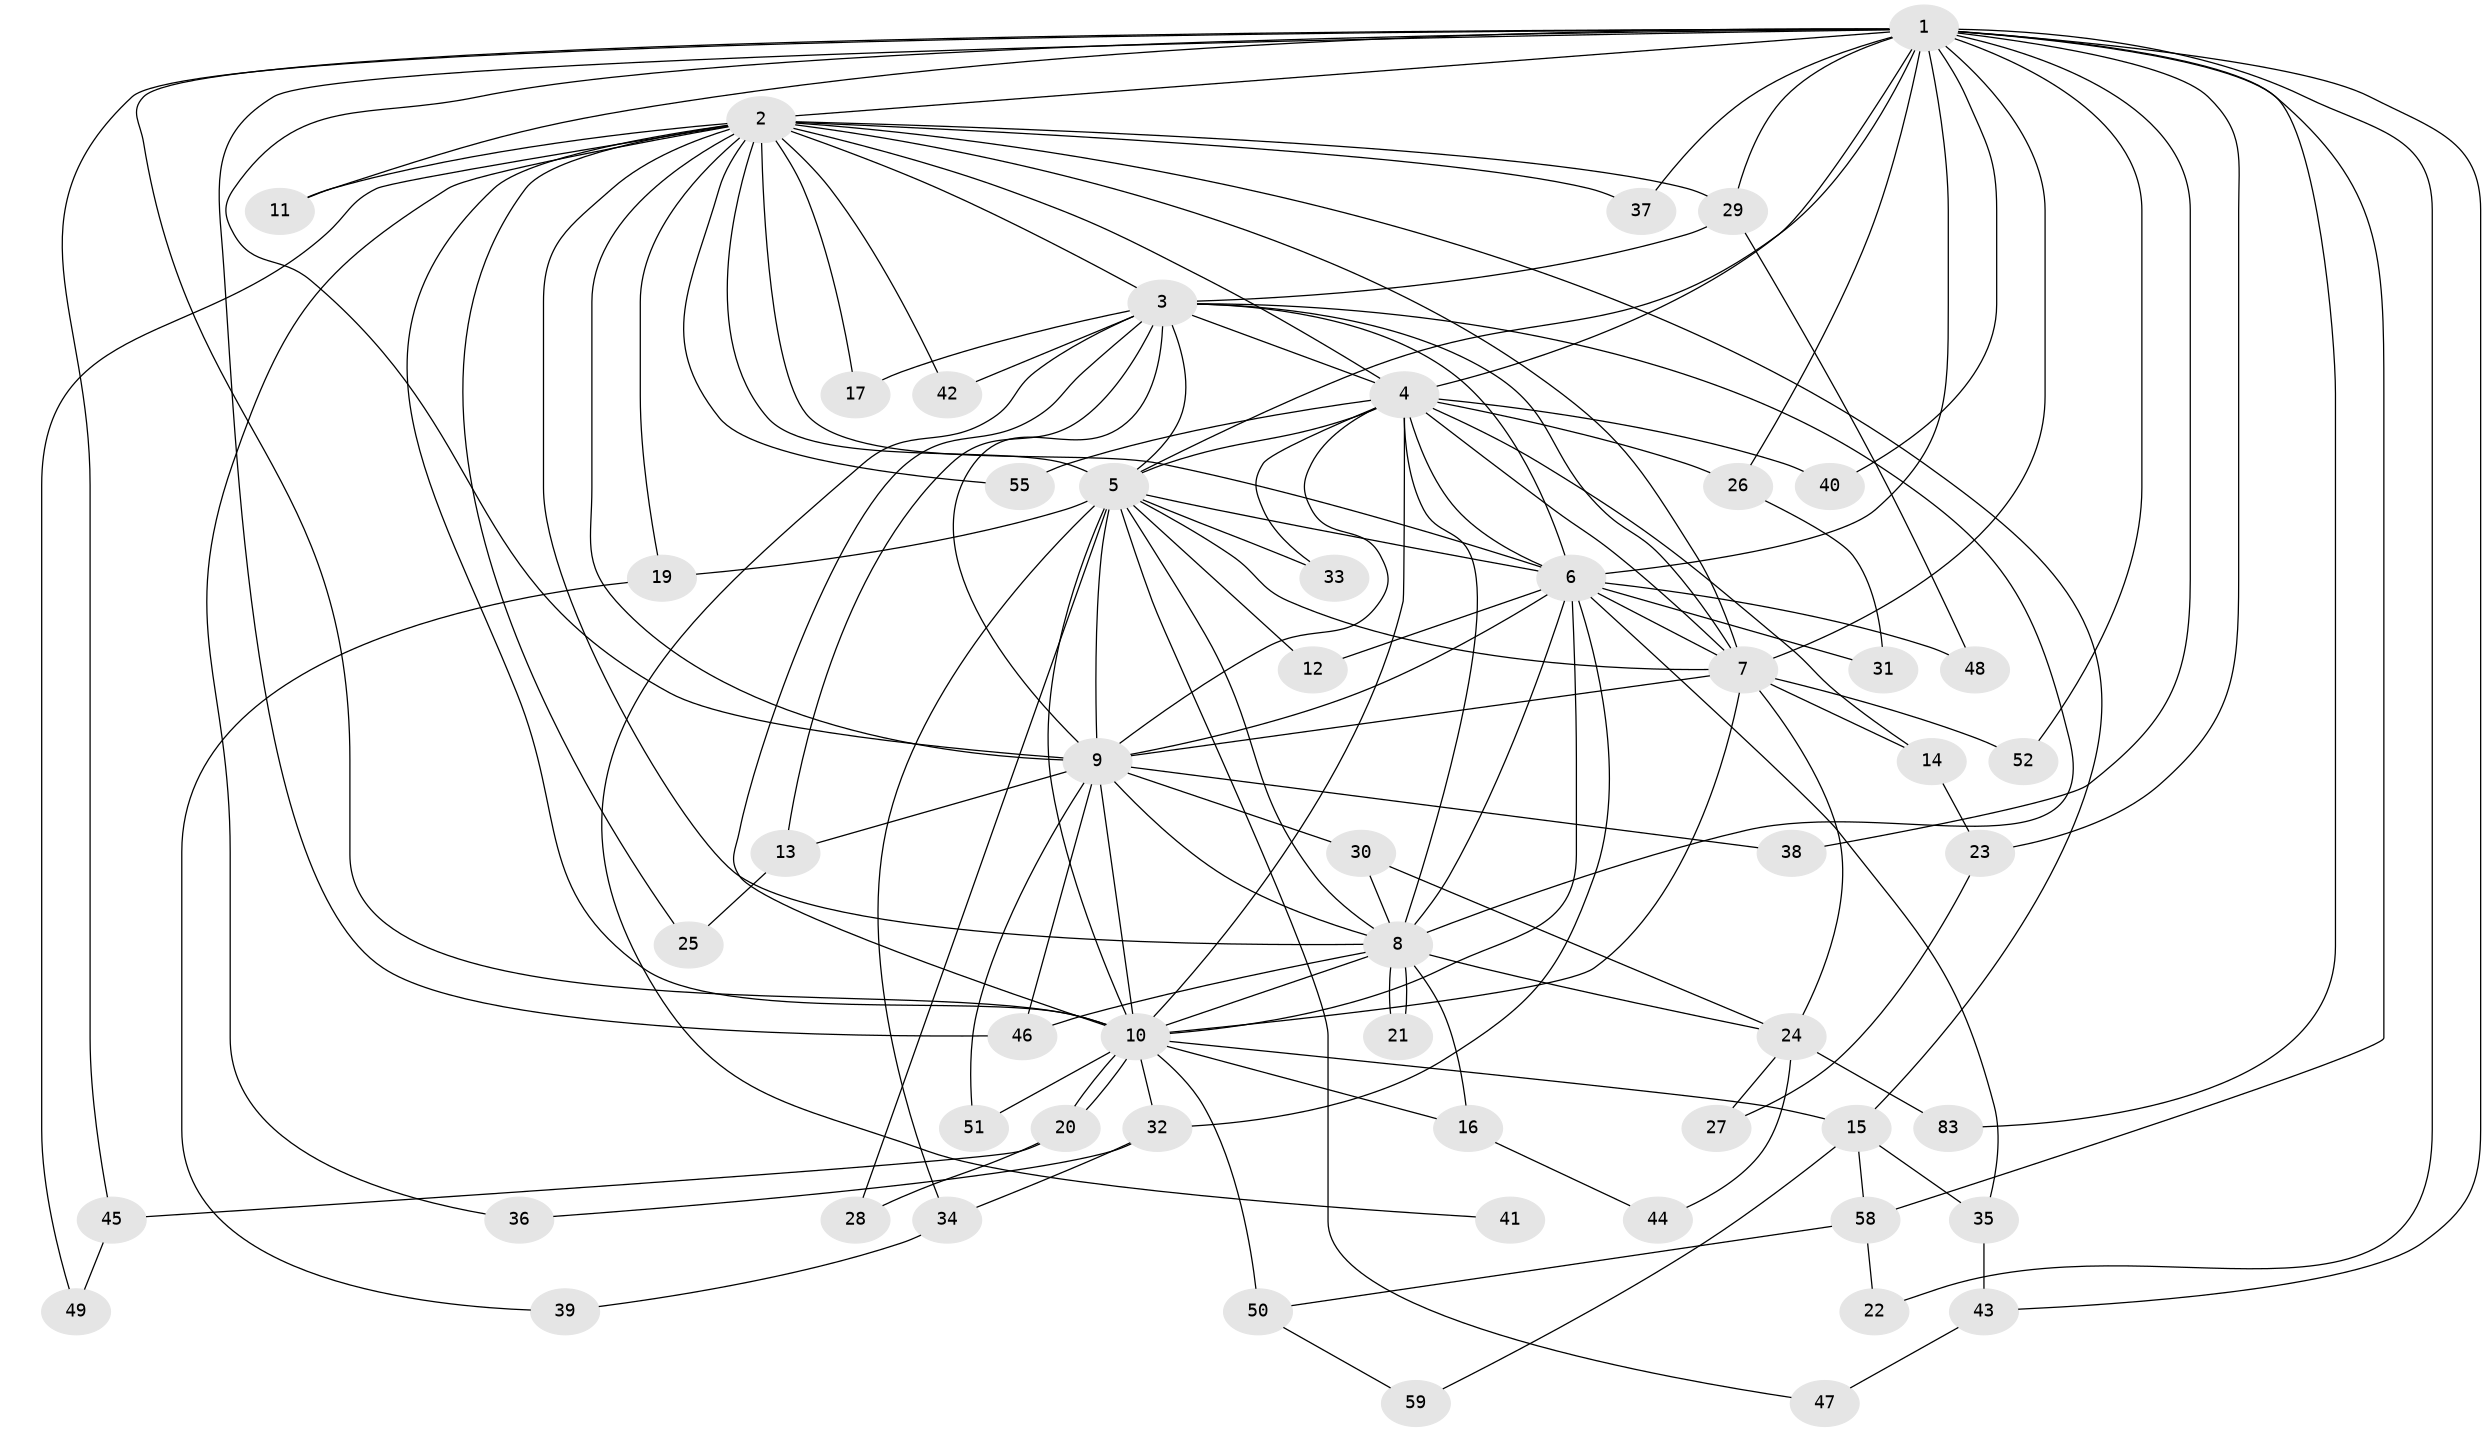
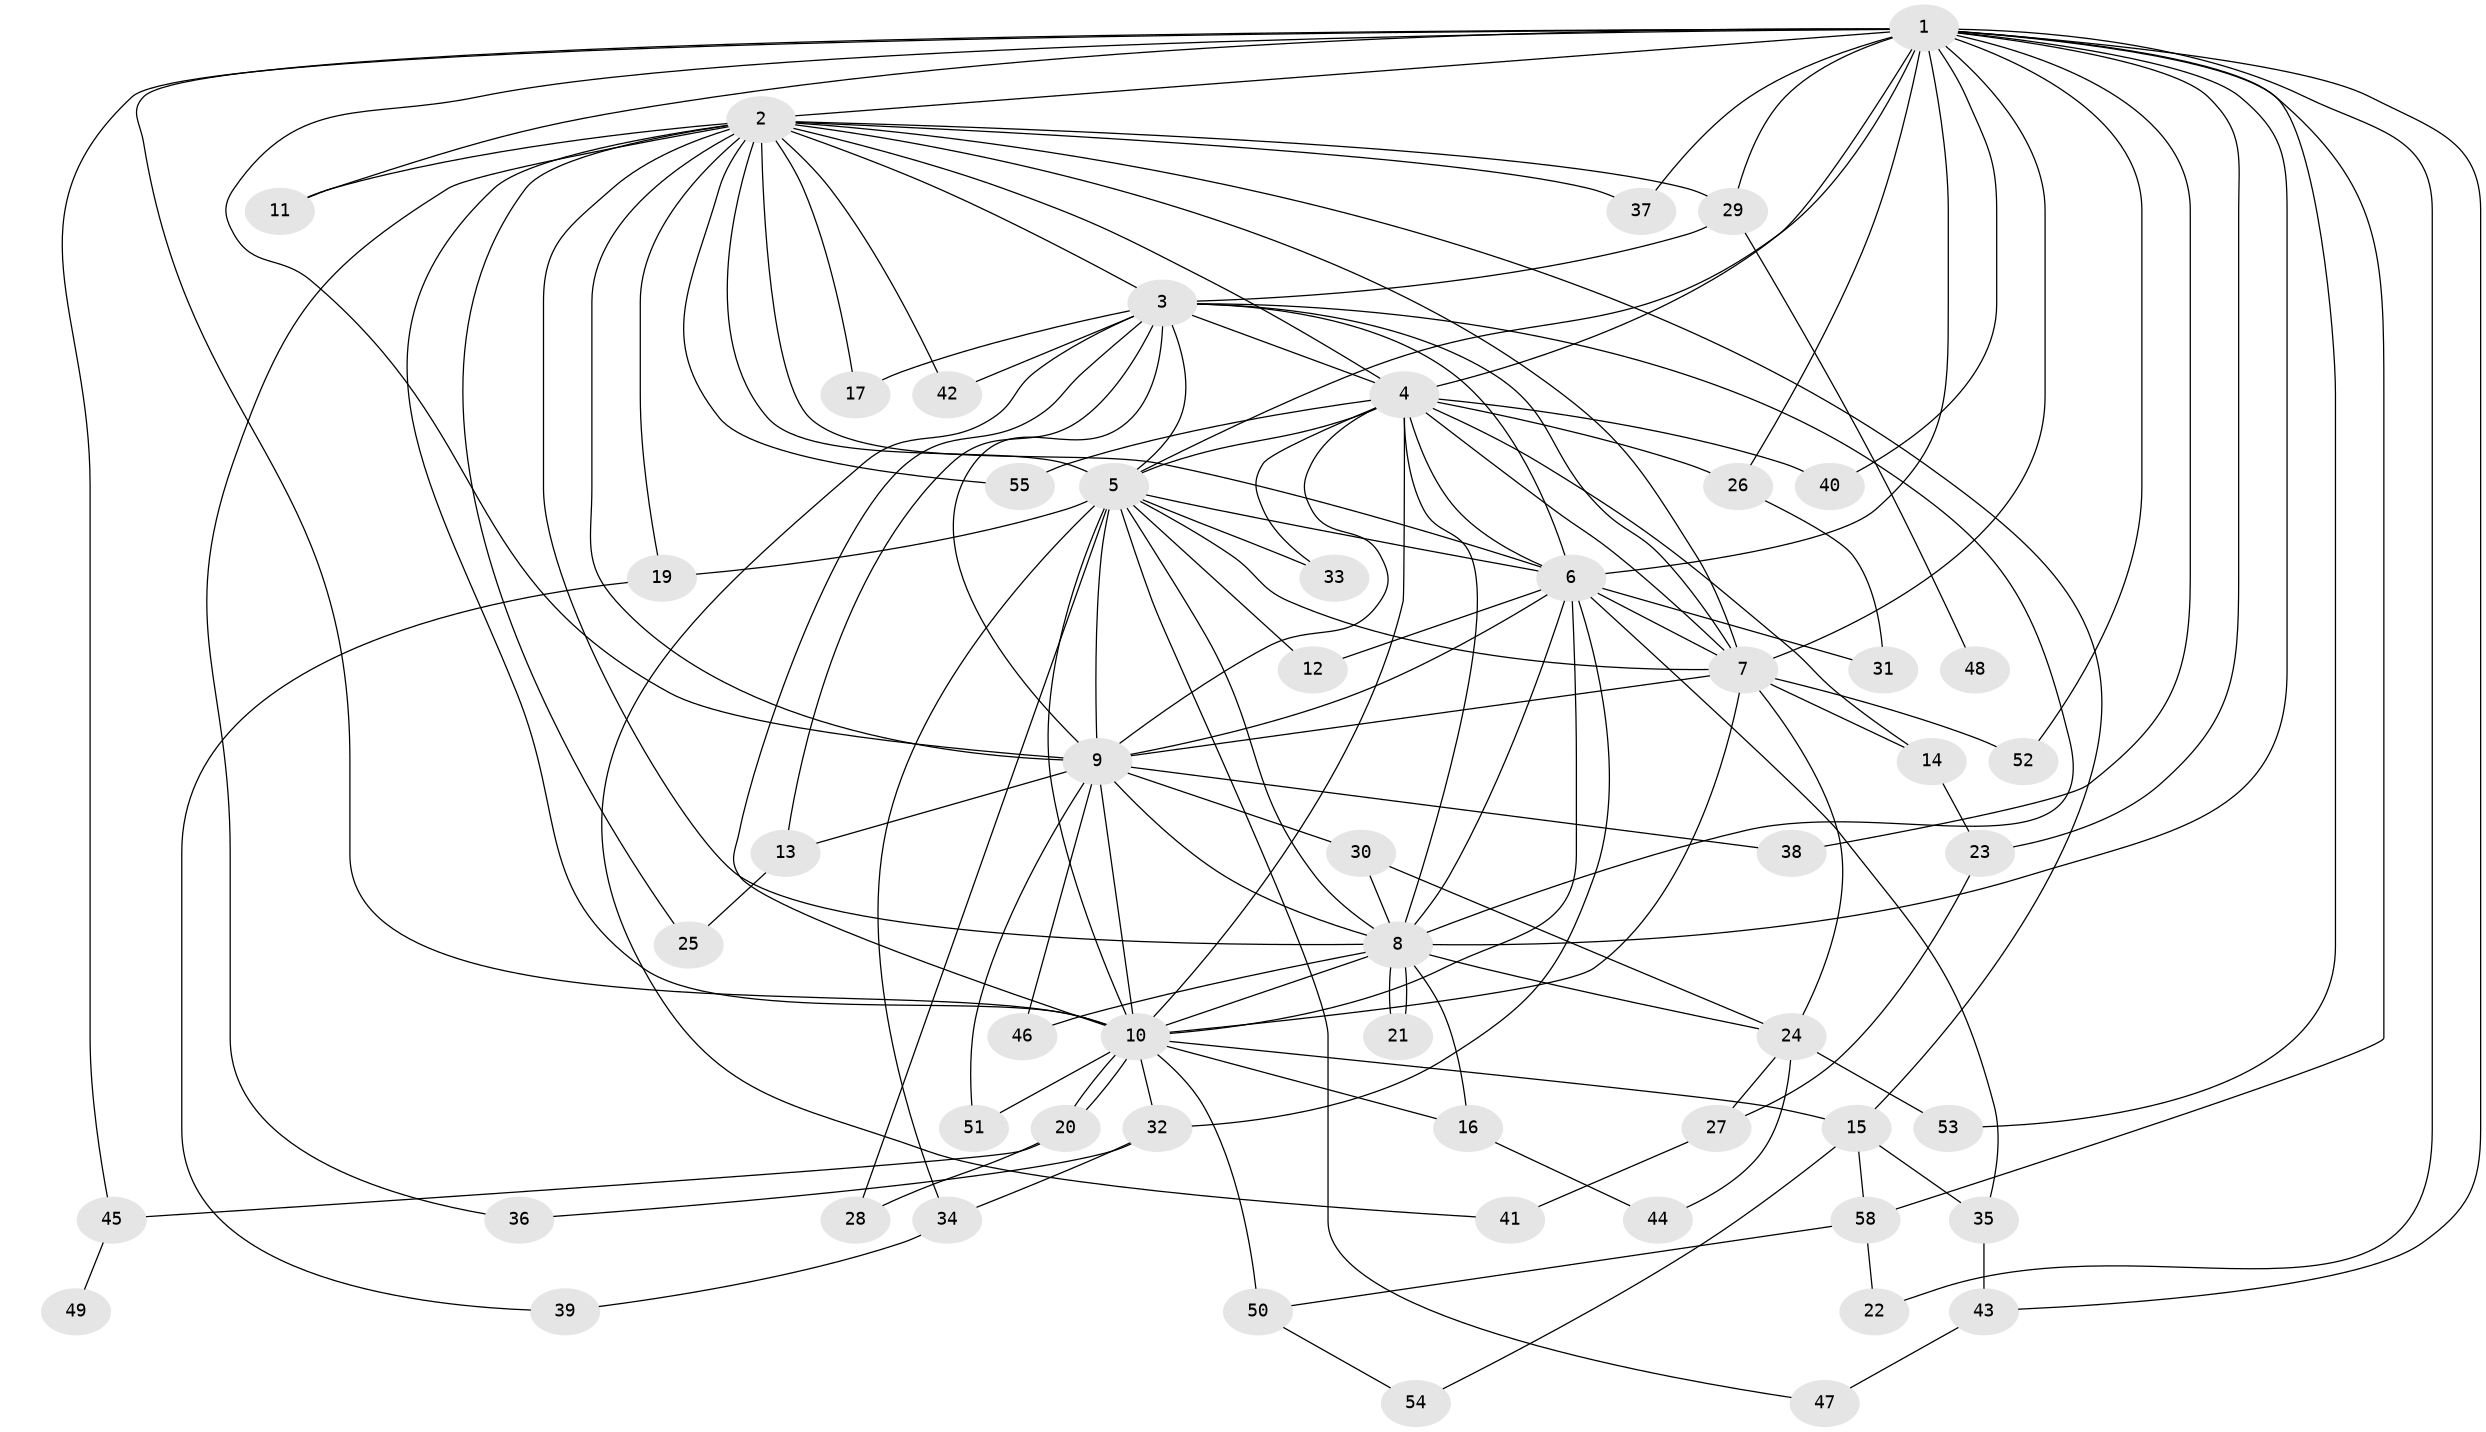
edge "1" -- "46": now "1" -- "8"
edge "2" -- "49": removed
edge "6" -- "48": removed
node "83": label "83" -> "53"
edge "27" -- "41": added
node "59": label "59" -> "54"
